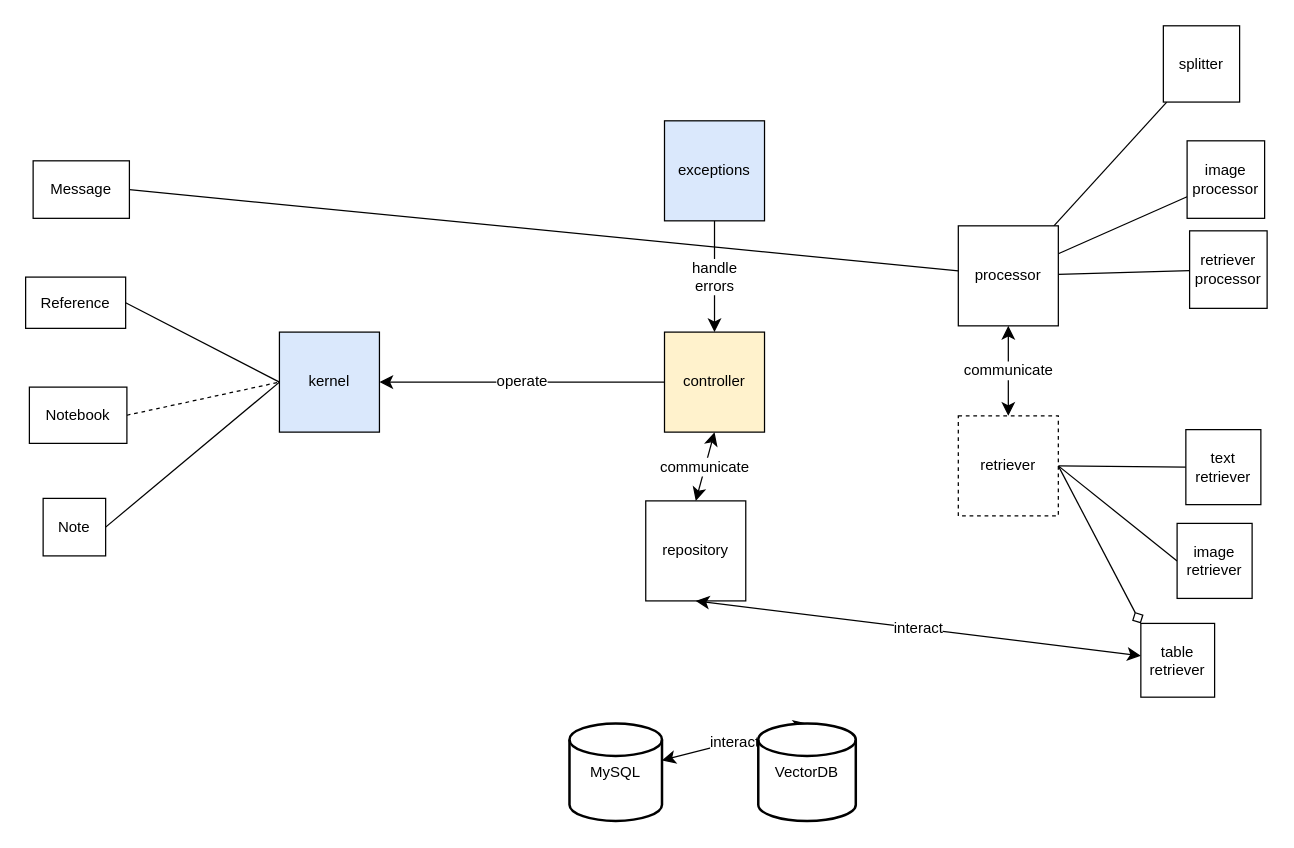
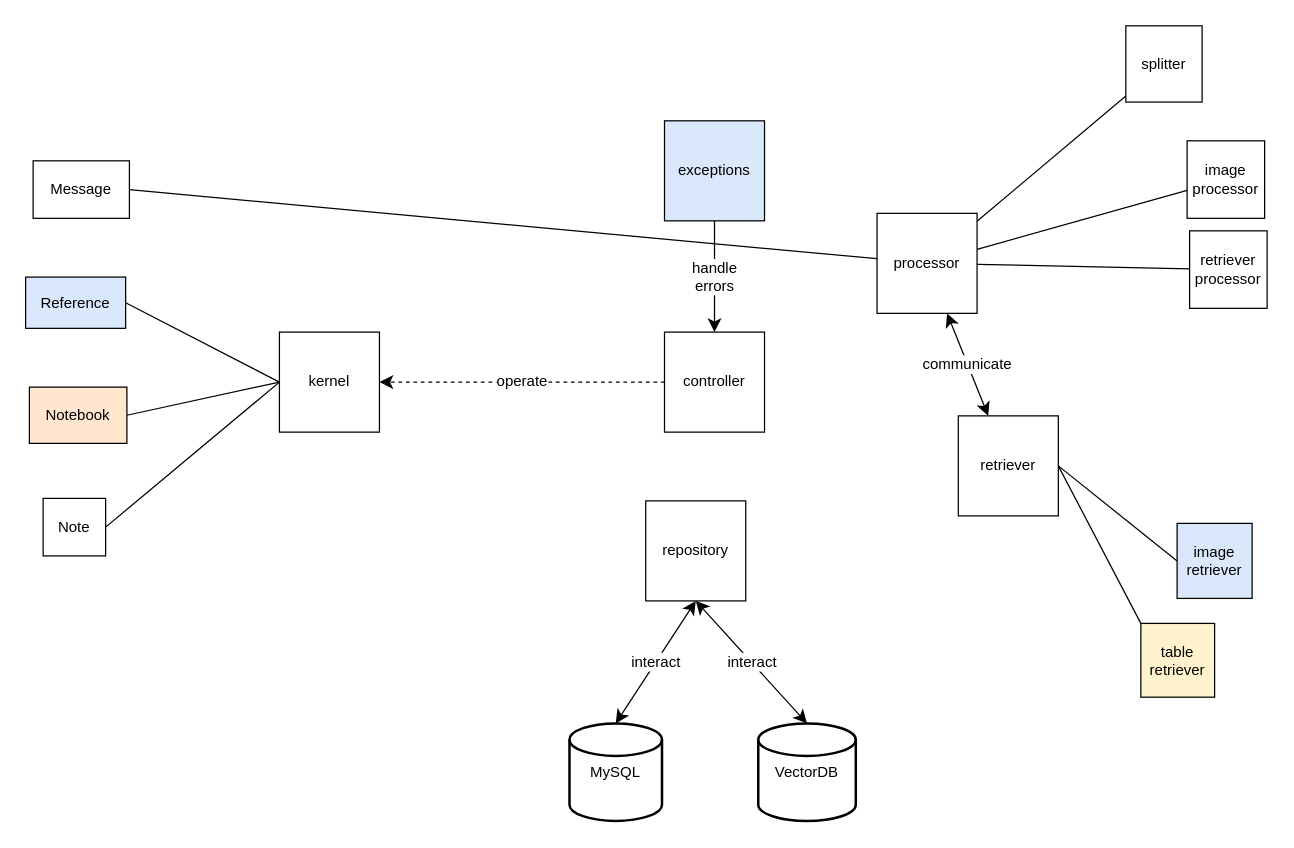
node "splitter": moved (1201, 64) -> (1164, 64)
node "processor": moved (1008, 276) -> (927, 263)
node "Reference": fillcolor #ffffff -> #dae8fc
node "kernel": fillcolor #dae8fc -> #ffffff
edge "controller" -> "kernel": style solid -> dashed
node "controller": fillcolor #fff2cc -> #ffffff
edge "kernel" -- "Notebook": style dashed -> solid
node "Notebook": fillcolor #ffffff -> #ffe6cc
node "retriever": style dashed -> solid
edge "retriever" -- "text retriever": removed
edge "controller" -- "repository": removed, label "communicate"
node "text retriever": removed
node "image retriever": fillcolor #ffffff -> #dae8fc
edge "retriever" -> "table retriever": arrowhead diamond -> none
edge "repository" -- "table retriever": now "repository" -- "MySQL"
node "table retriever": fillcolor #ffffff -> #fff2cc
edge "MySQL" -- "VectorDB": now "repository" -- "VectorDB"
